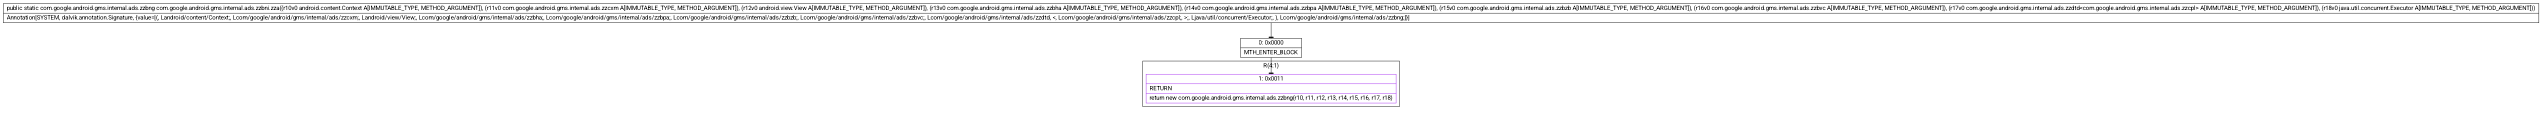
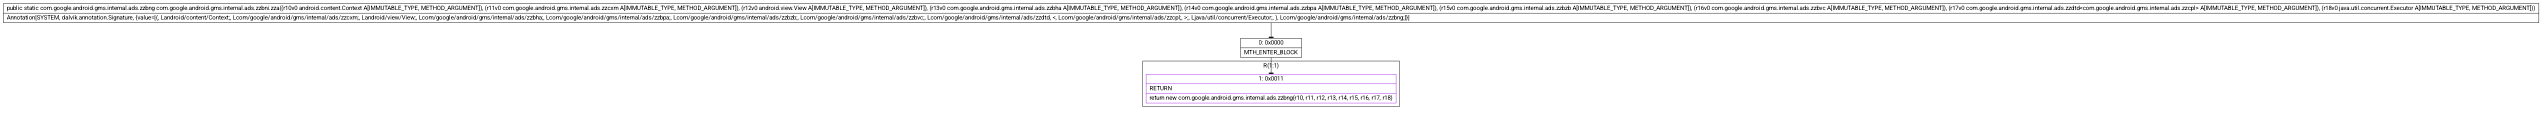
cluster "R(4:1)": label "R(4:1)" -> "R(1:1)"
